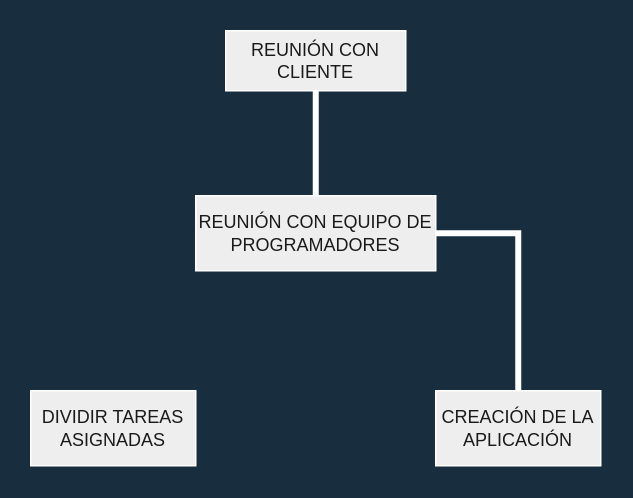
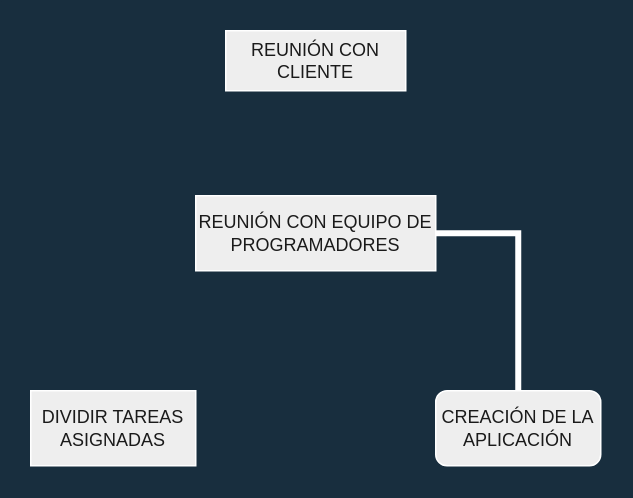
edge "REUNIÓN CON CLIENTE" -- "REUNIÓN CON EQUIPO DE PROGRAMADORES": removed
node "CREACIÓN DE LA APLICACIÓN": shape rectangle -> rounded rectangle
